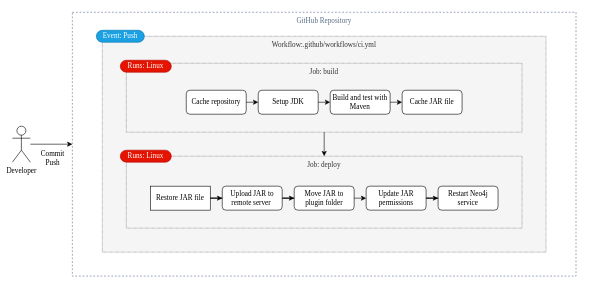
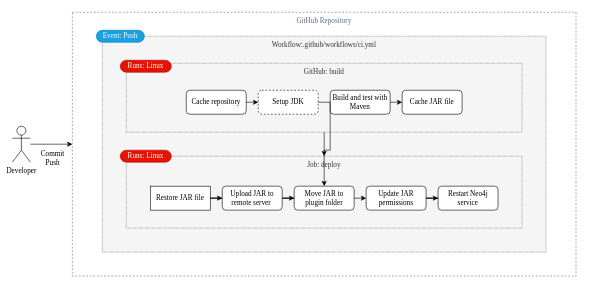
node "Job: build": label "Job: build" -> "GitHub: build"
node "Setup JDK": style solid -> dashed
edge "Setup JDK" -> "Build and test with Maven": now "Setup JDK" -> "Move JAR to plugin folder"
